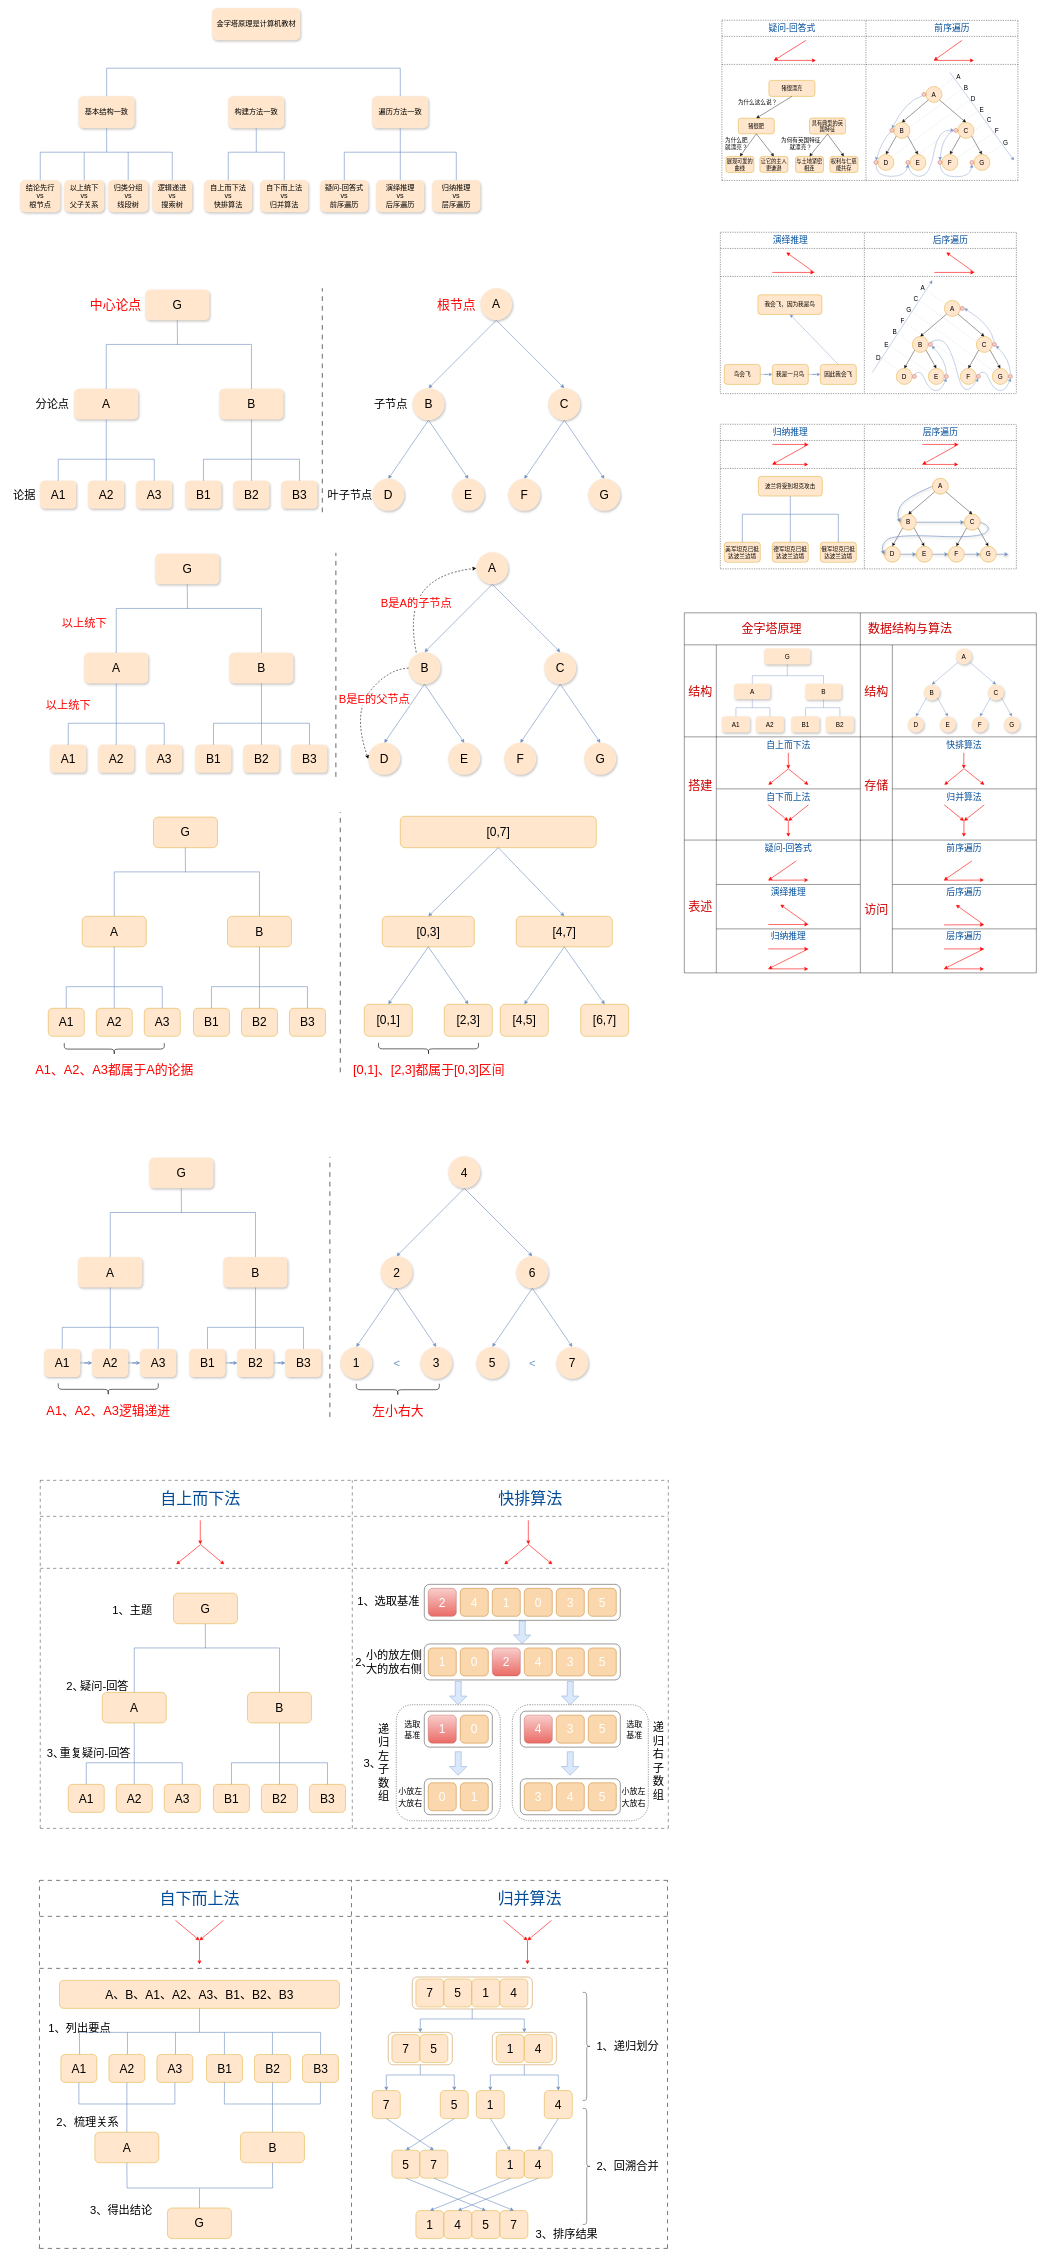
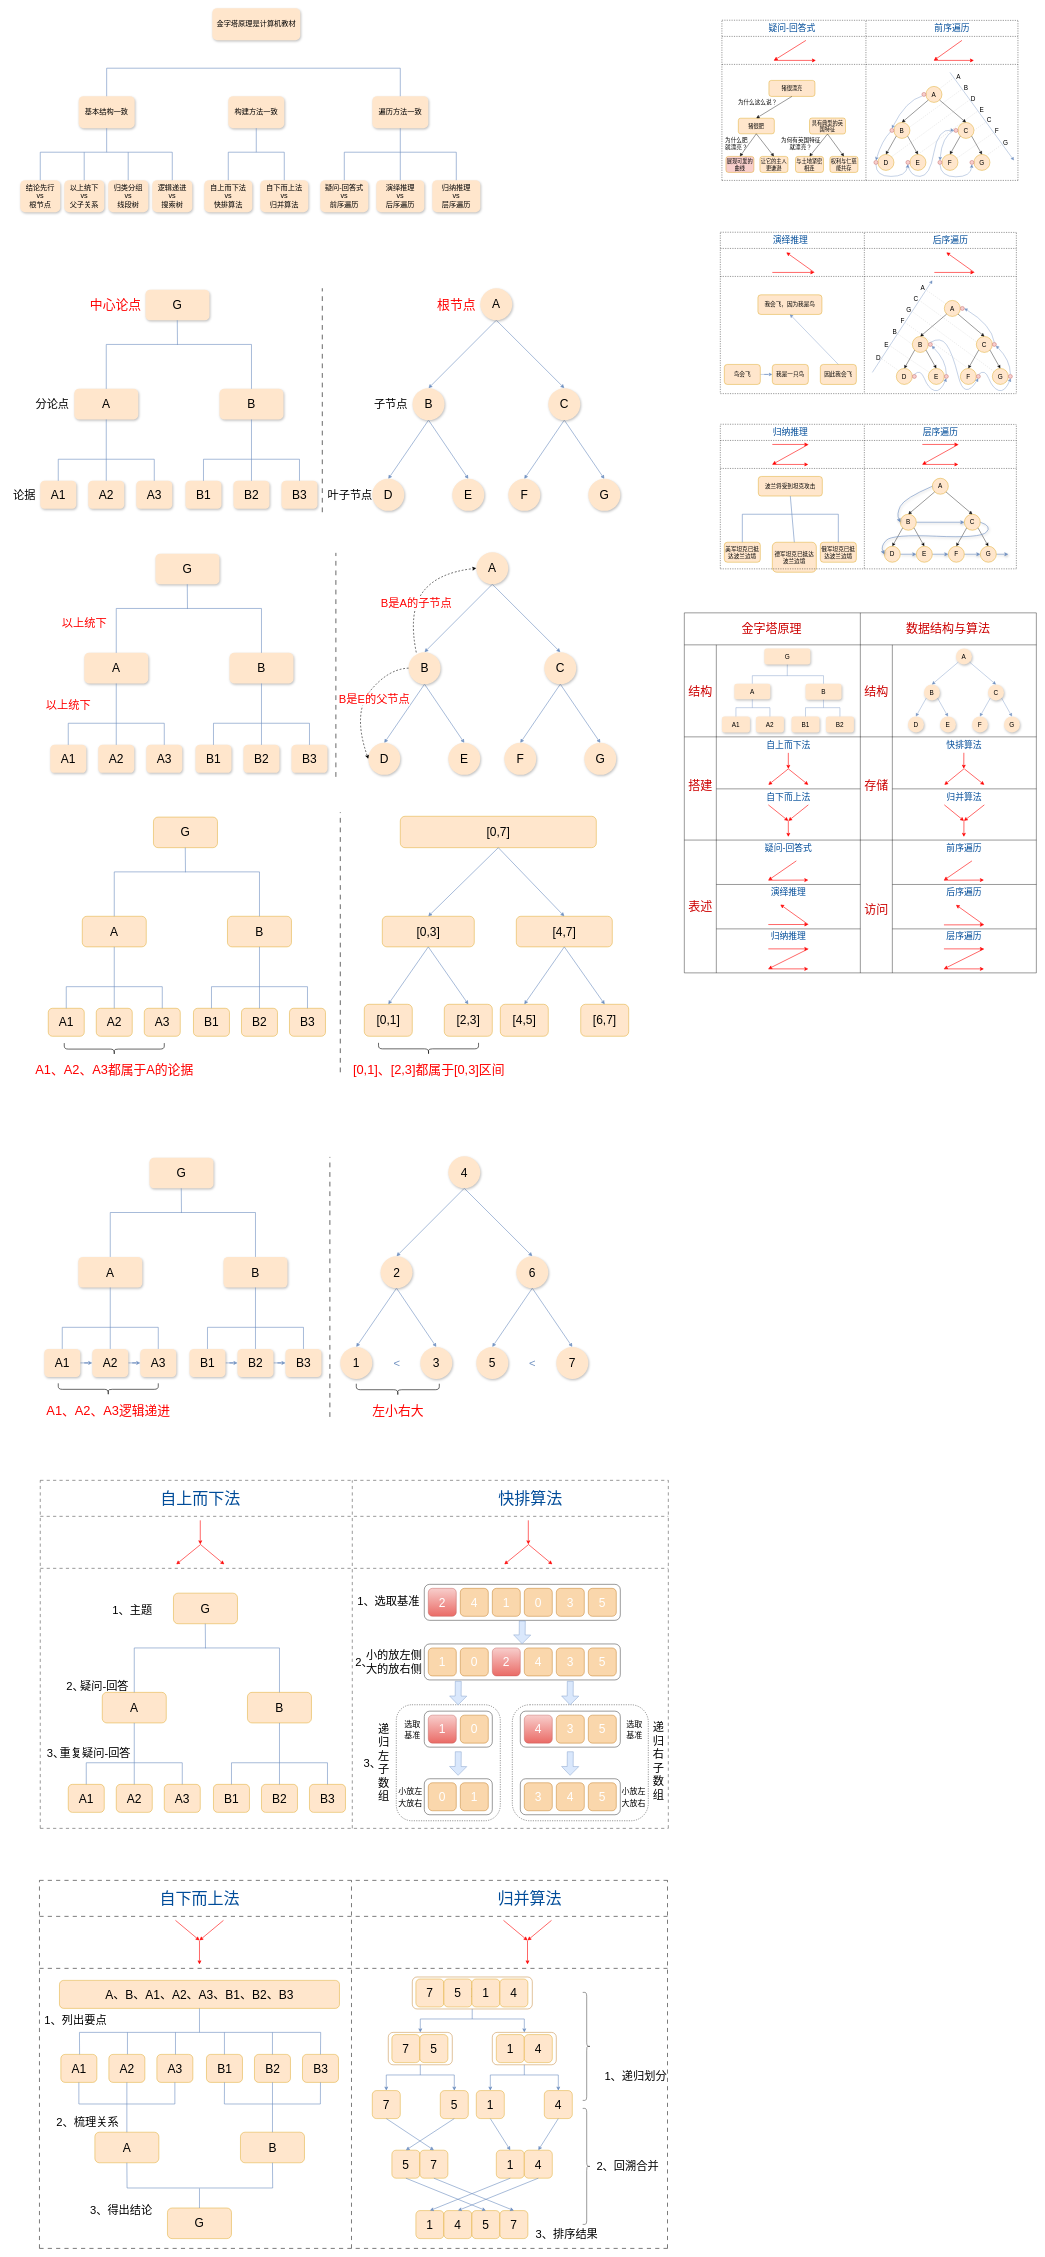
node "展现可爱的曲线": fillcolor #ffe6cc -> #f8cecc
edge "我是一只鸟" -> "因此我会飞": removed
node "德军坦克已抵达波兰边境": size 36x20 -> 44x30
node "数据结构与算法": moved (910, 629) -> (948, 629)
node "1、列出要点": moved (79, 2028) -> (75, 2020)
node "1、递归划分": moved (627, 2046) -> (635, 2076)
